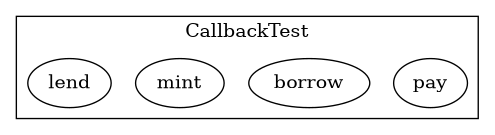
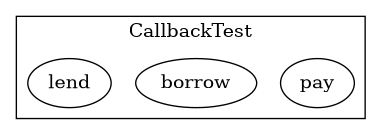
node "mint": removed
